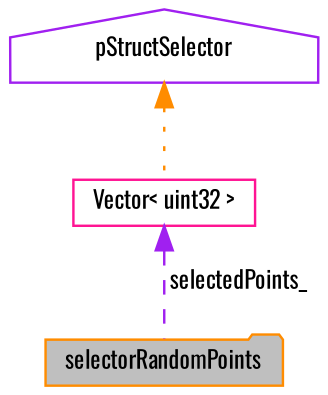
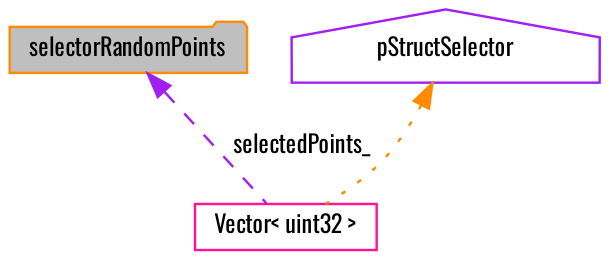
edge "selectorRandomPoints" -> "Vector< uint32 >": reversed
